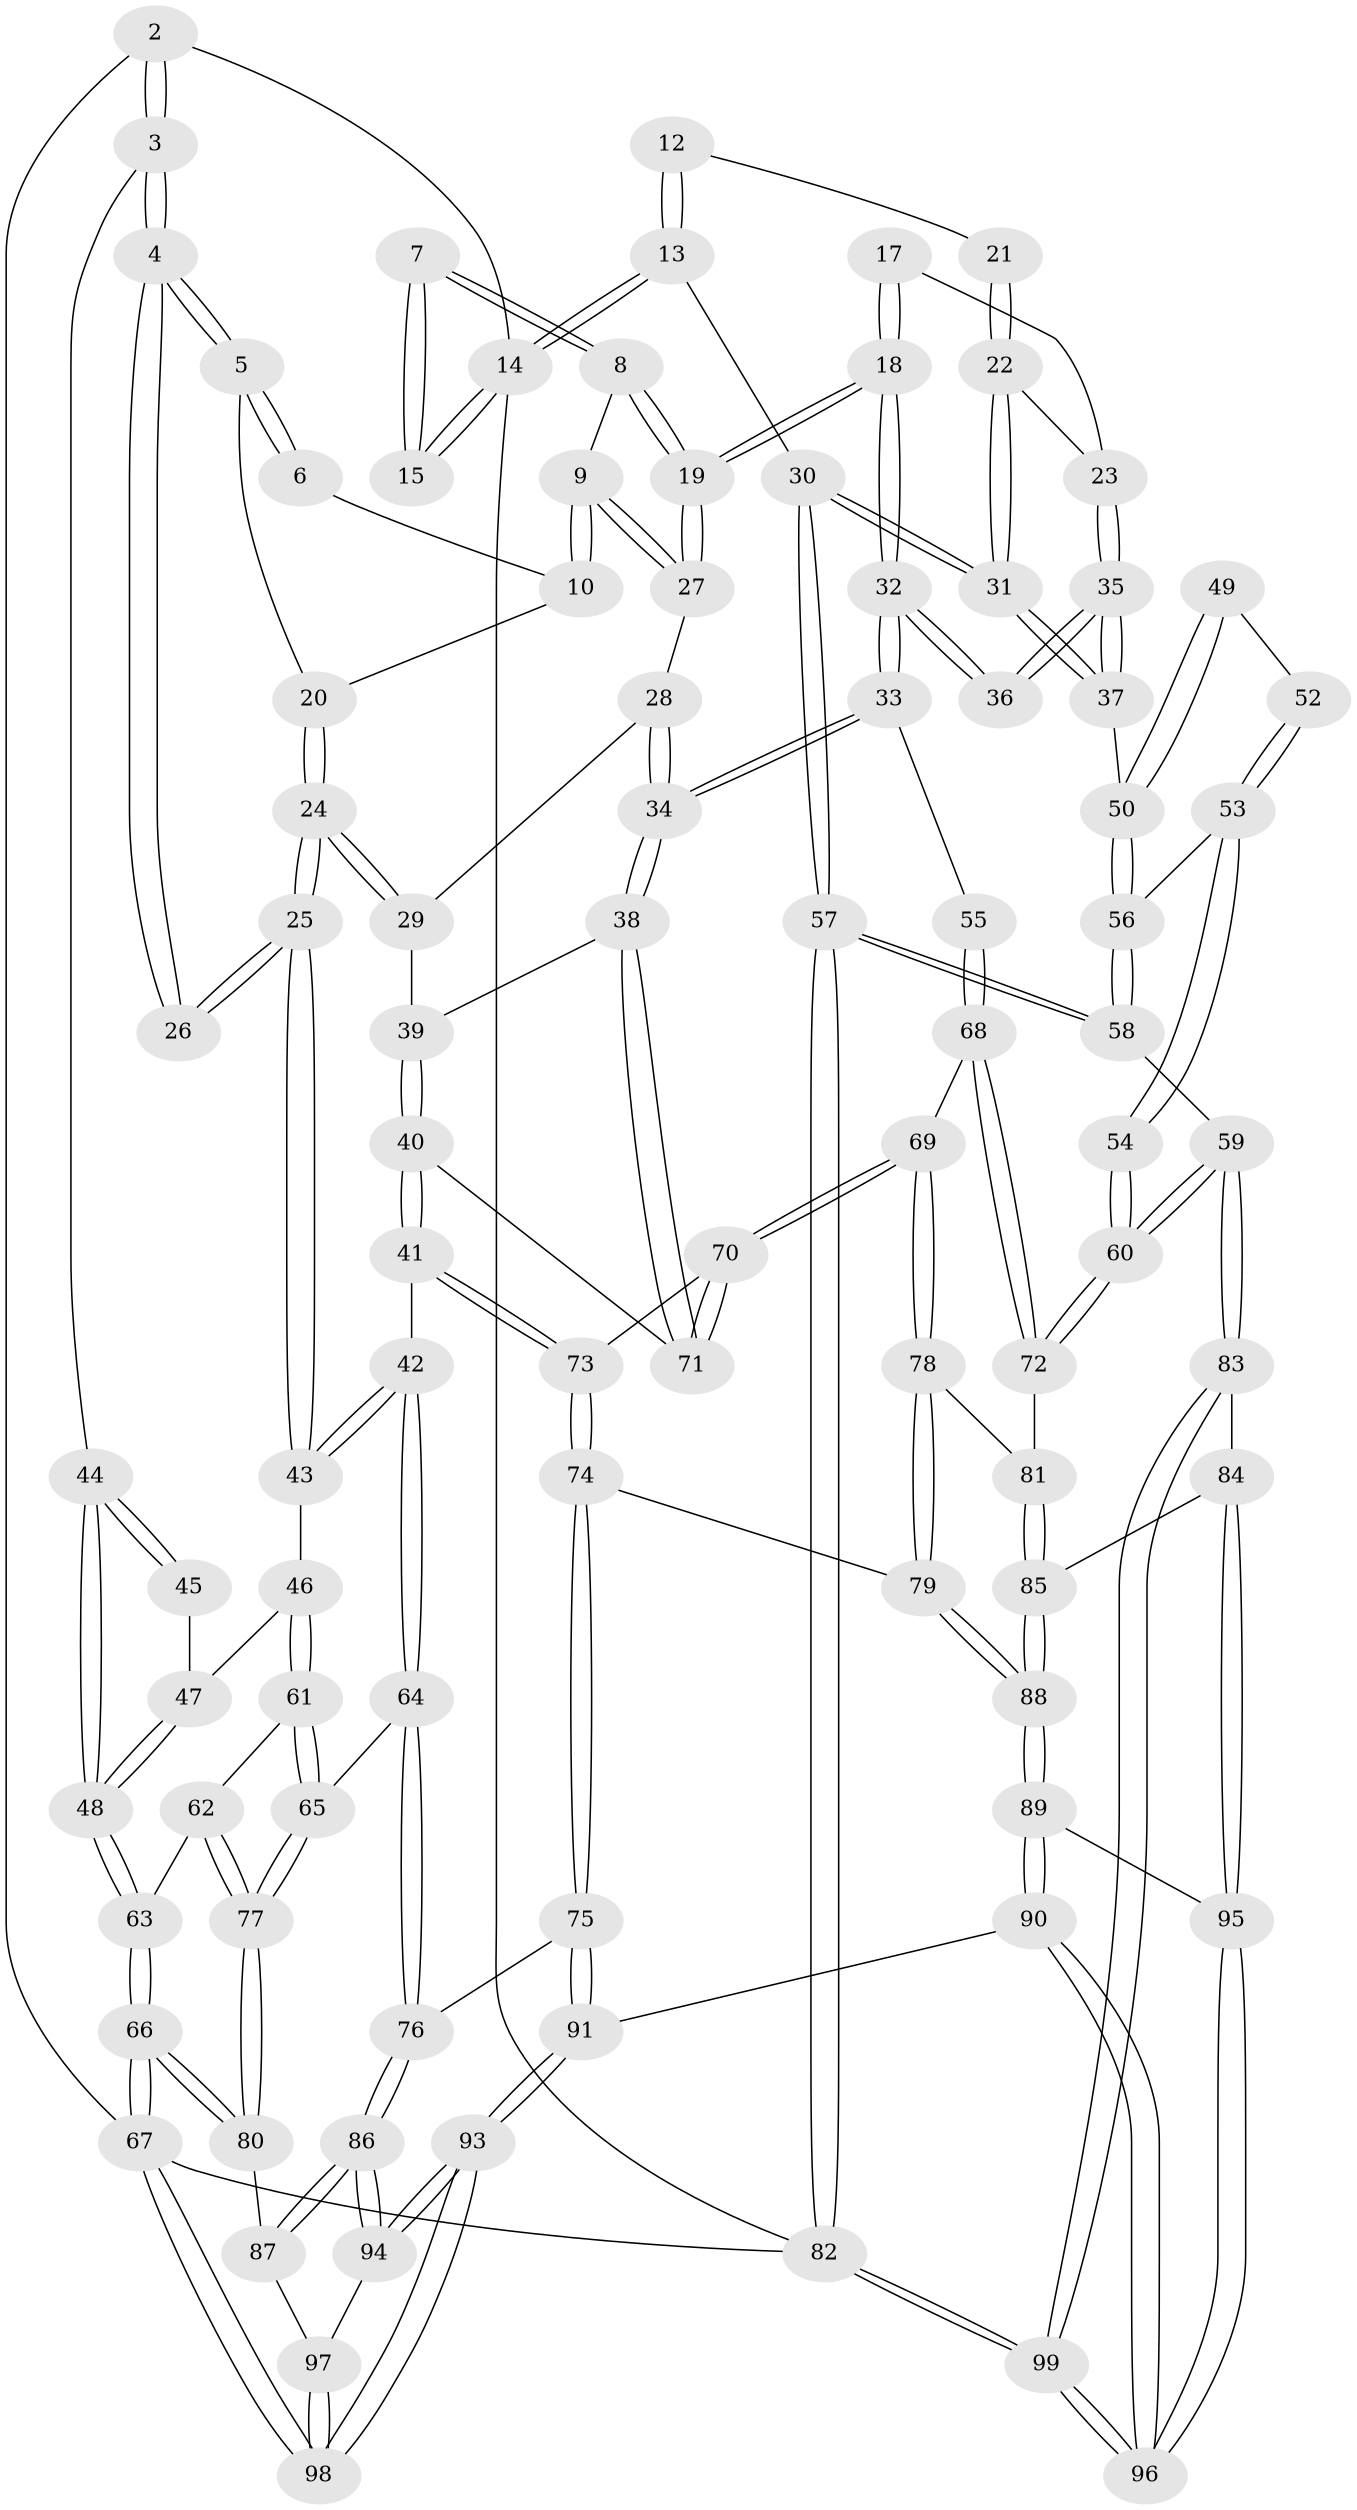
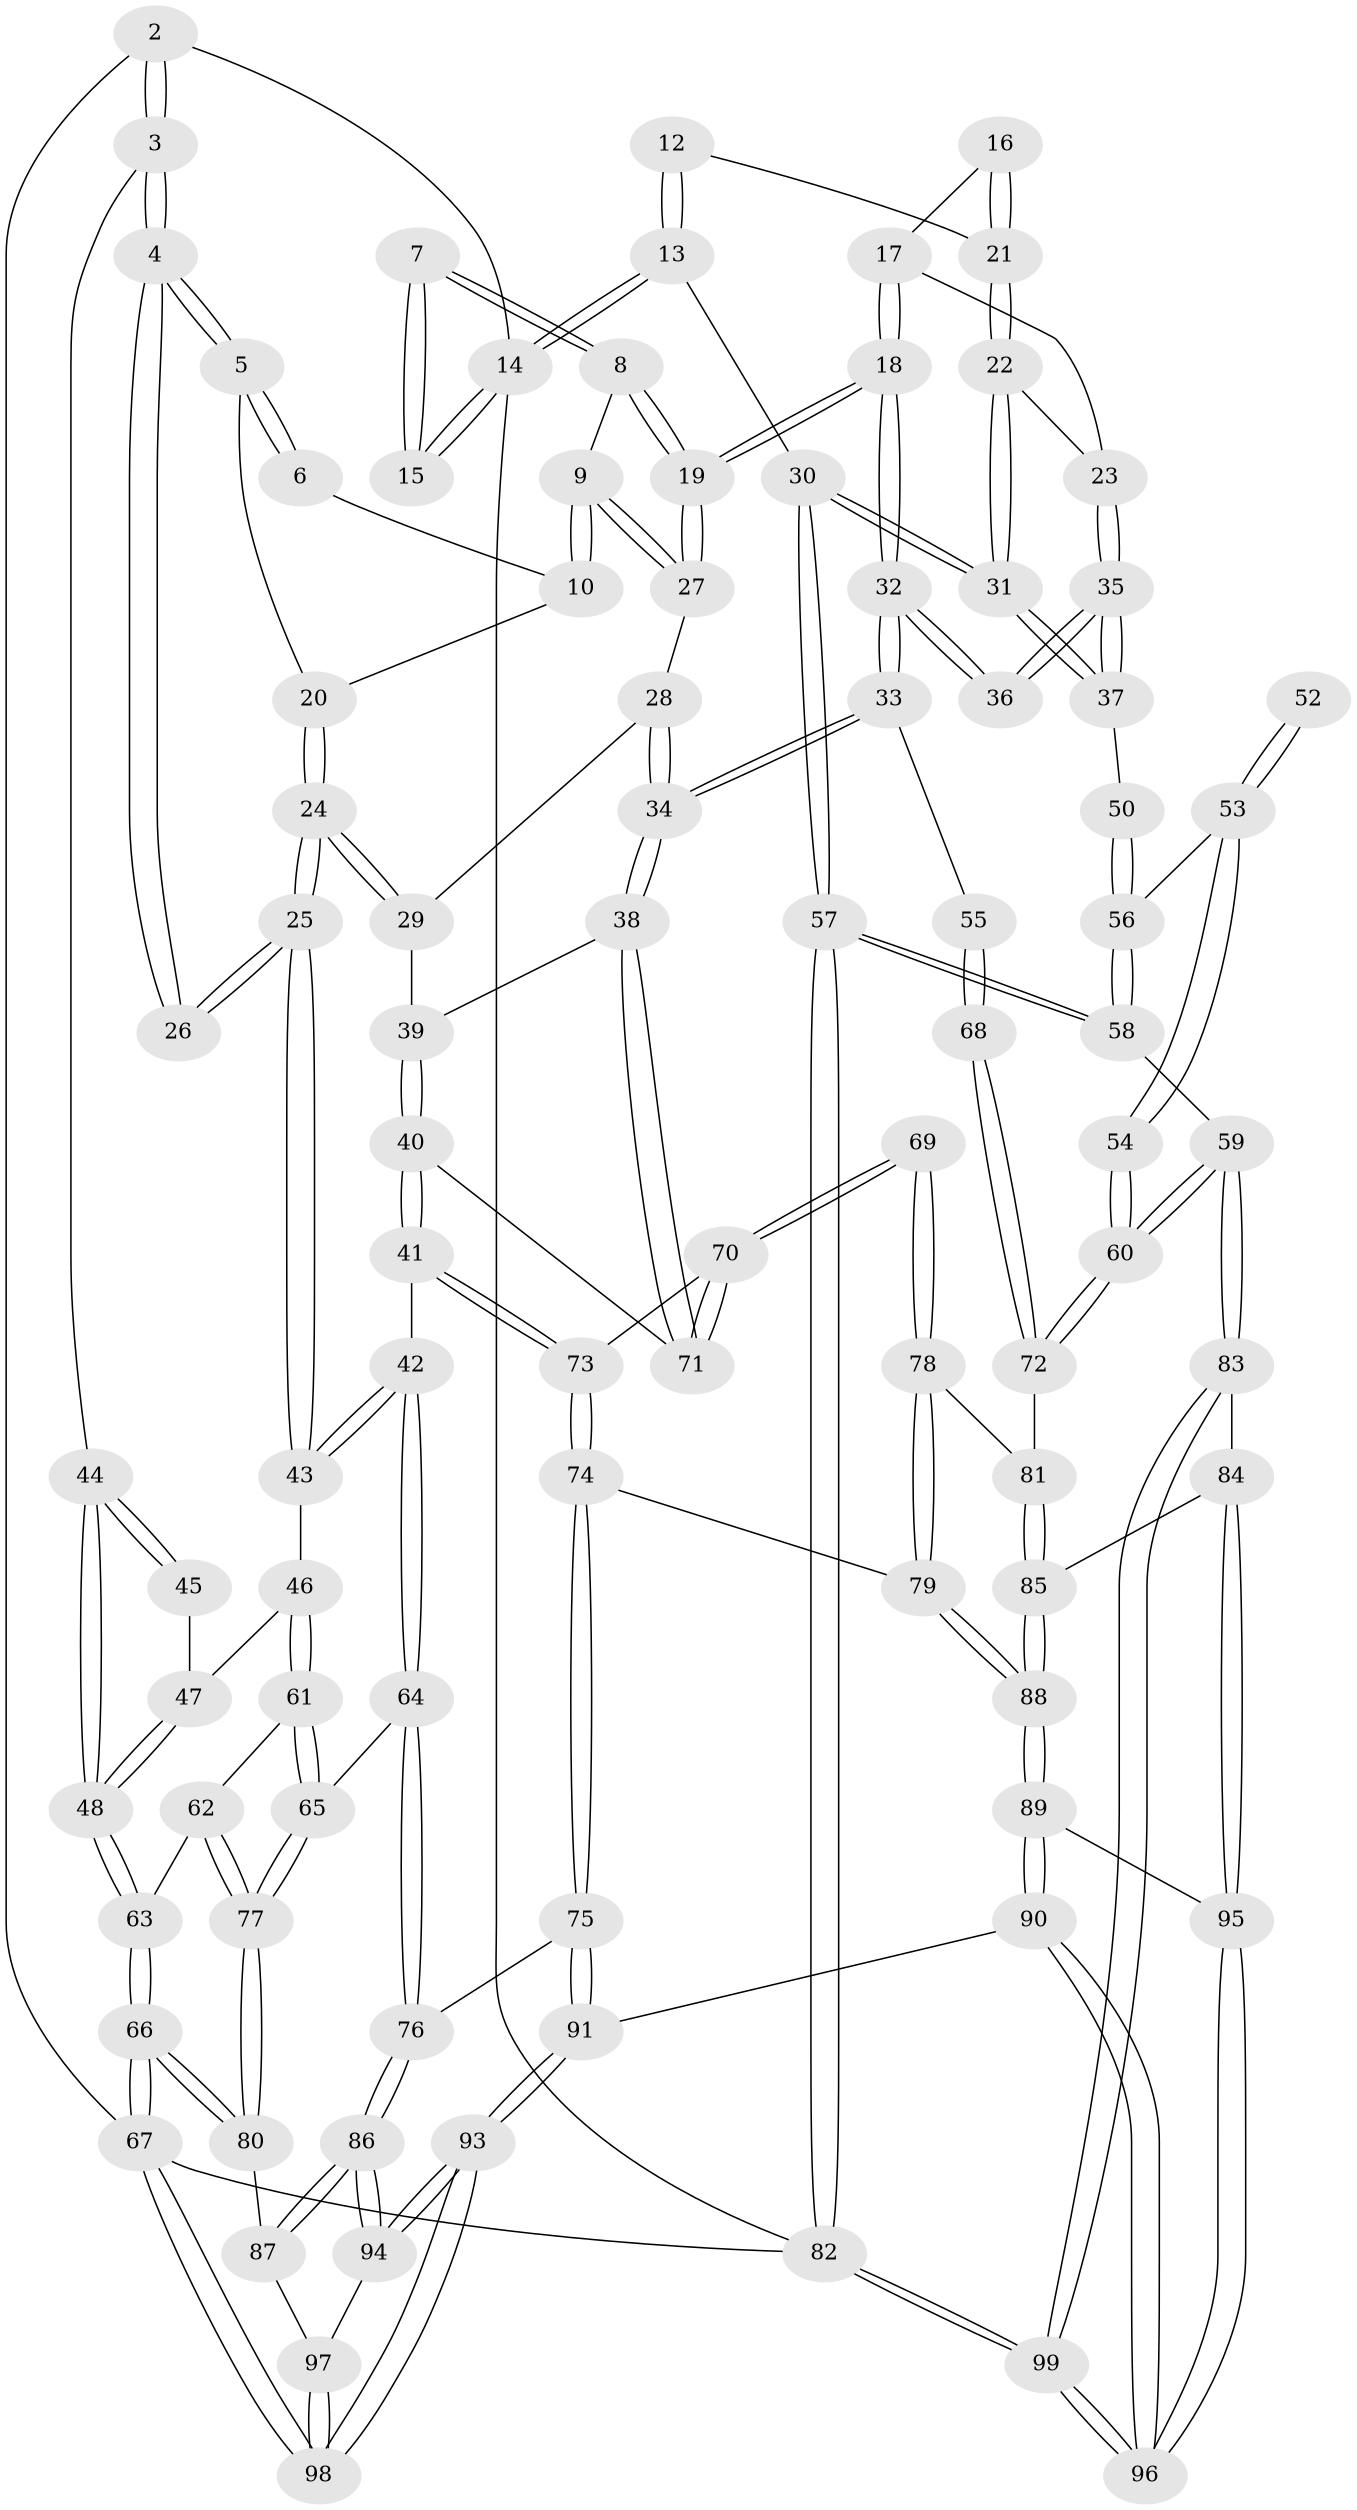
node "16": added
node "49": removed
edge "68" -- "69": removed
